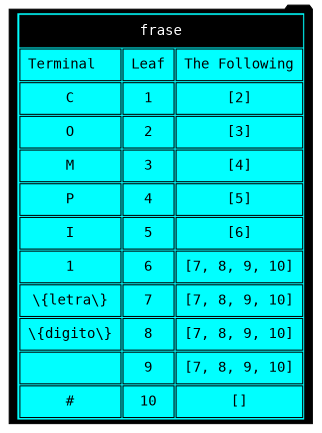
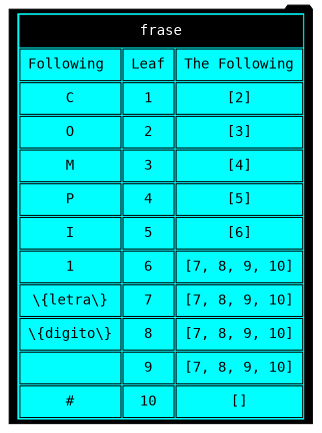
node "frase": text "Terminal" -> "Following"
